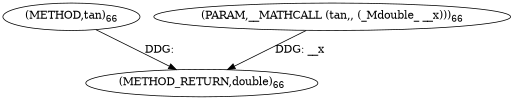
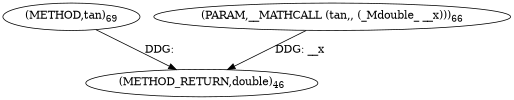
node "(METHOD,tan)": text "66" -> "69"
node "(METHOD_RETURN,double)": text "66" -> "46"
